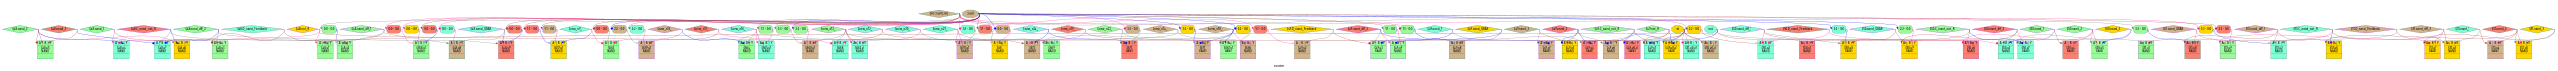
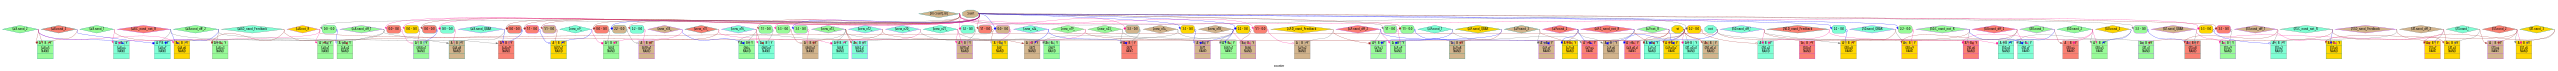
node "$new_n19_": fillcolor salmon -> palegreen
node "$49.C_nand_not_R": fillcolor palegreen -> salmon
